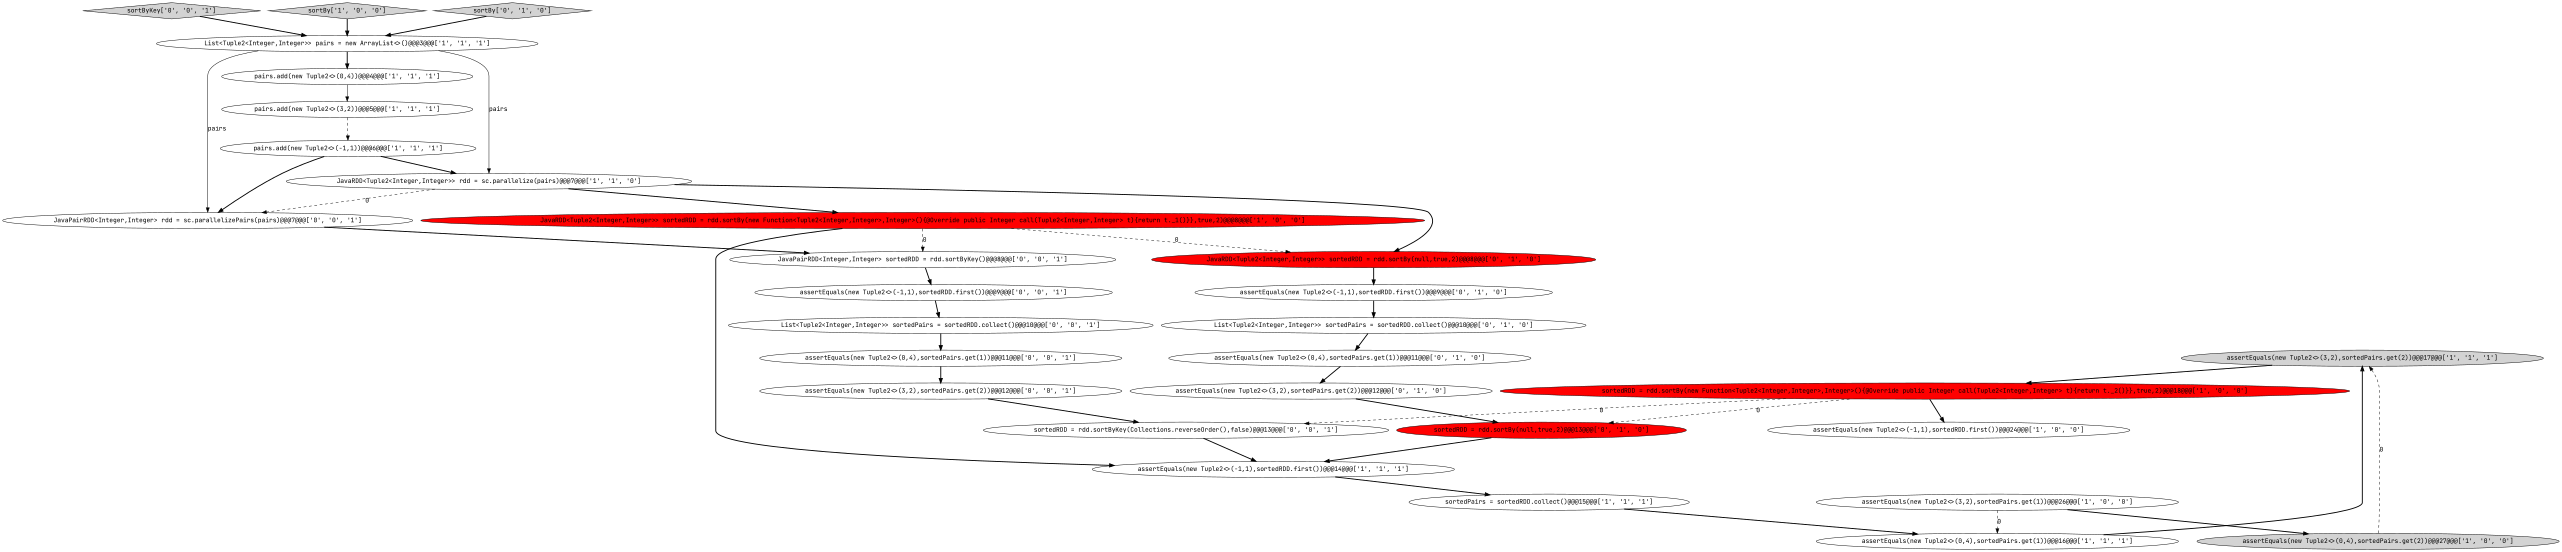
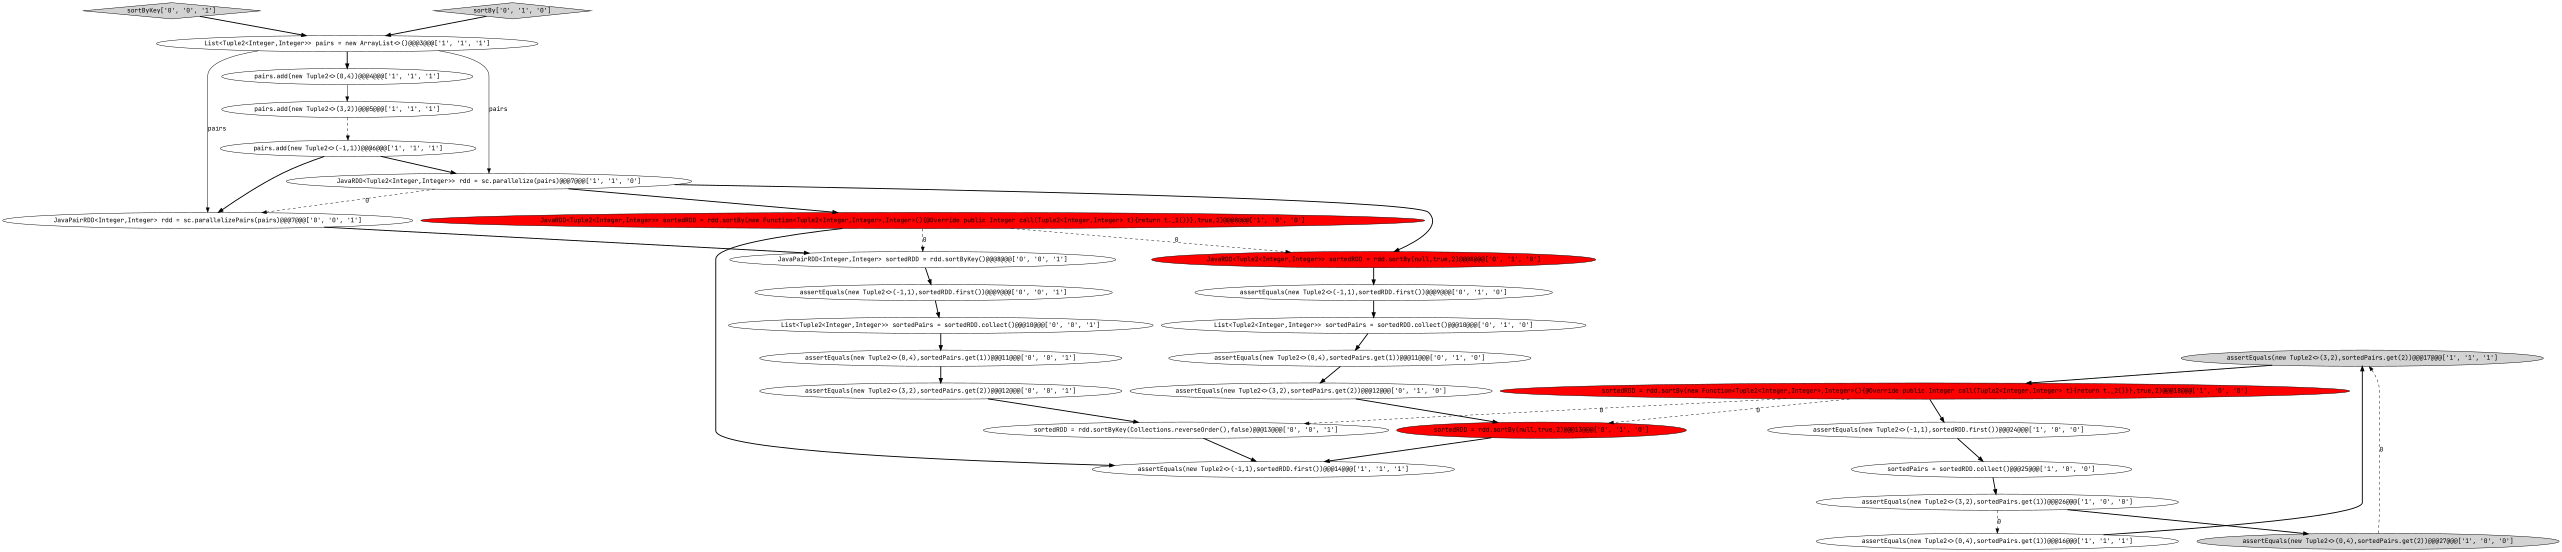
node "sortBy['1', '0', '0']": removed
node "sortedPairs = sortedRDD.collect()@@@25@@@['1', '0', '0']": added
node "sortedPairs = sortedRDD.collect()@@@15@@@['1', '1', '1']": removed
